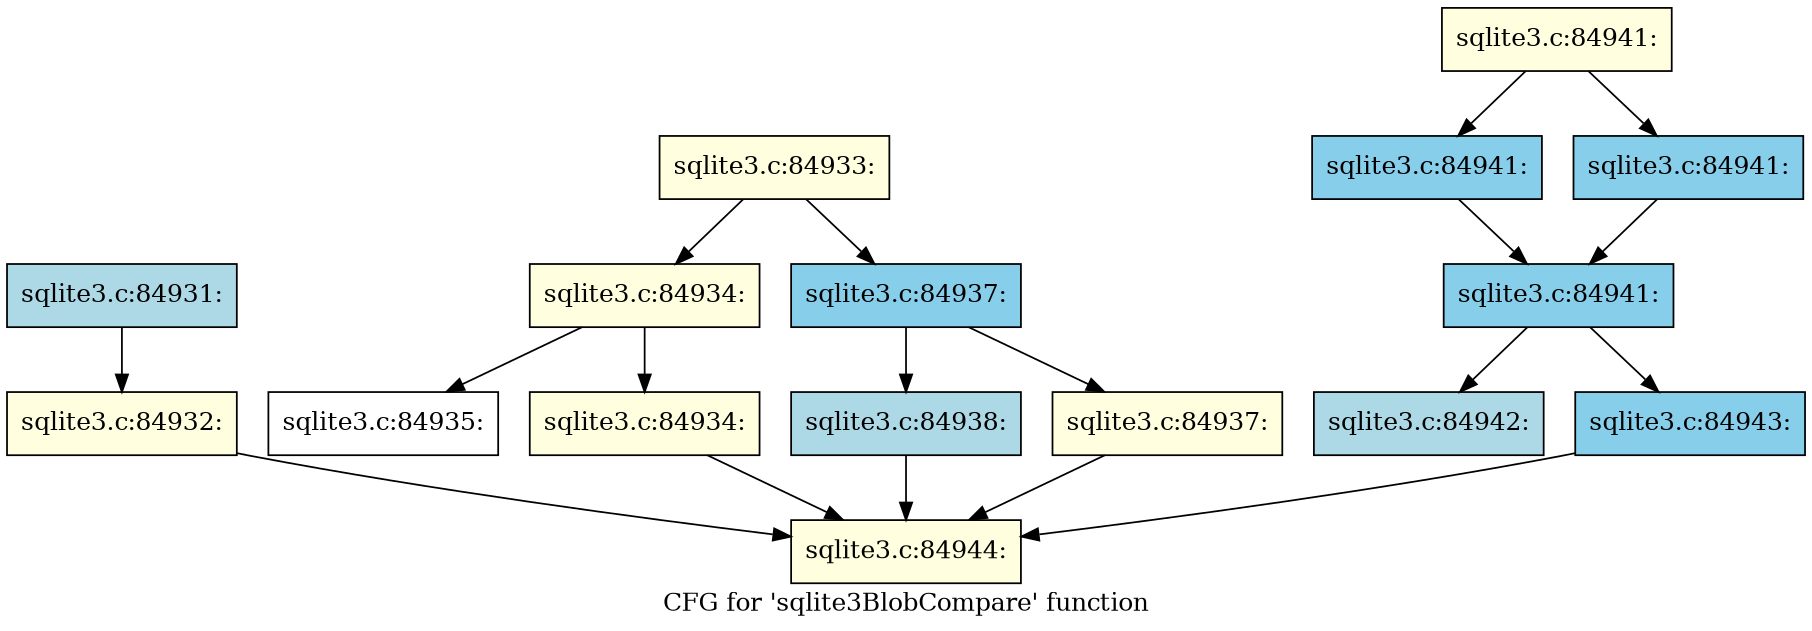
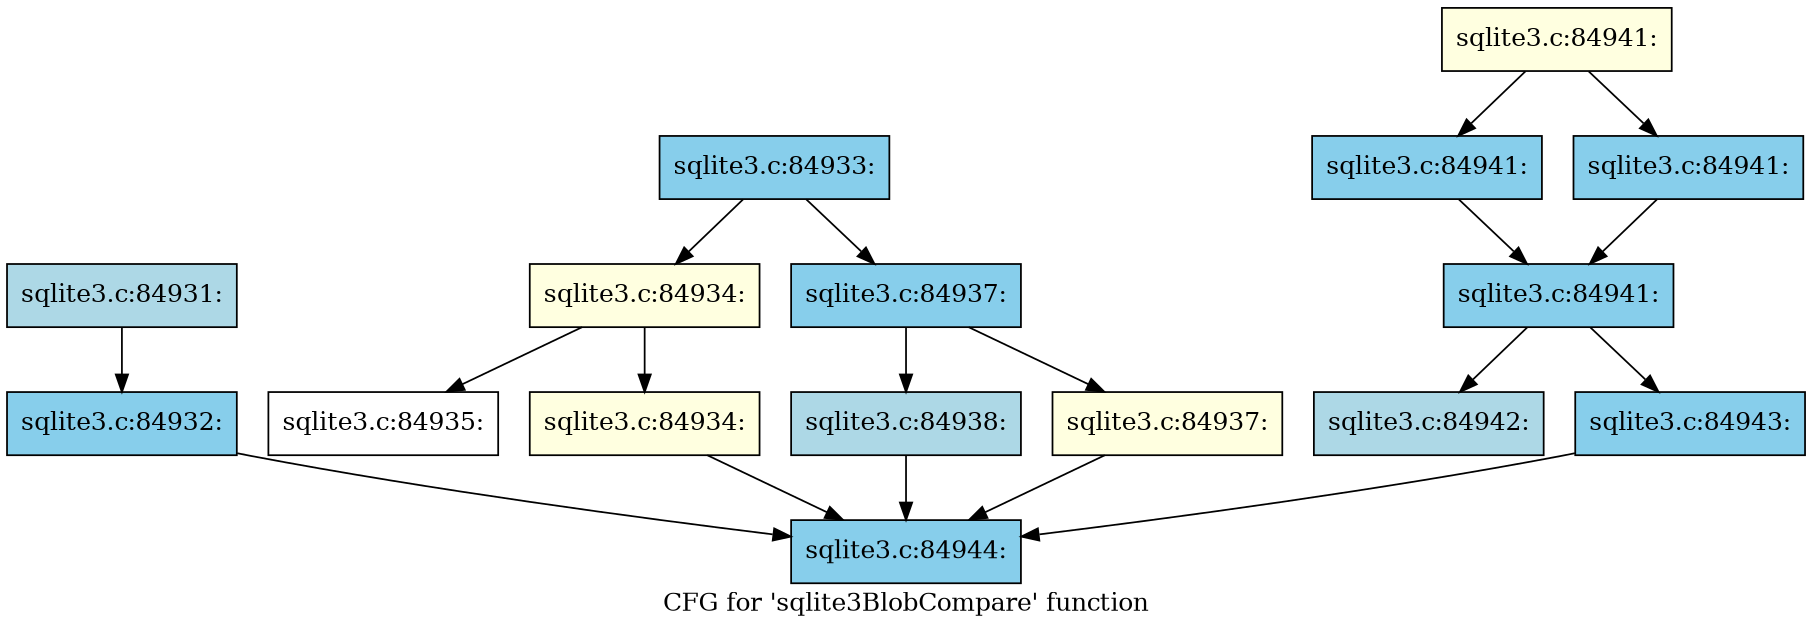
node "sqlite3.c:84933:": fillcolor lightyellow -> skyblue
node "sqlite3.c:84932:": fillcolor lightyellow -> skyblue
node "sqlite3.c:84944:": fillcolor lightyellow -> skyblue
